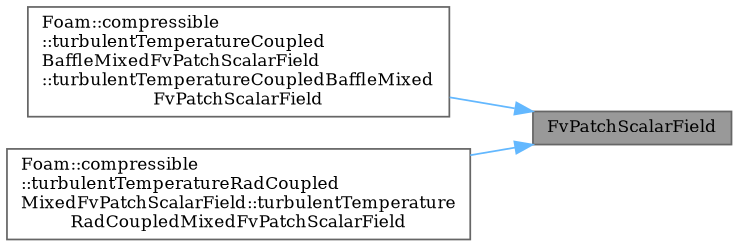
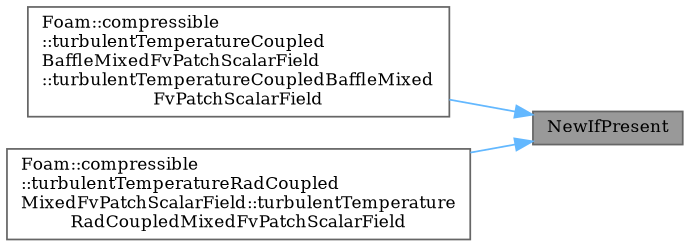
node "FvPatchScalarField": label "FvPatchScalarField" -> "NewIfPresent"
